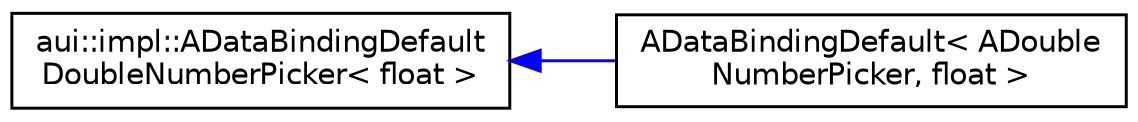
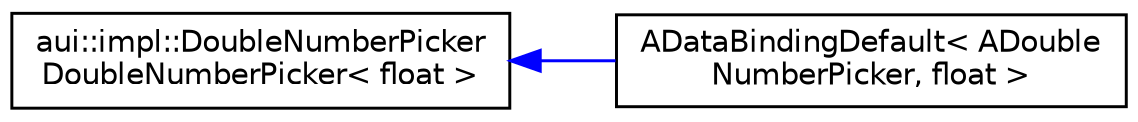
node "aui::impl::ADataBindingDefault DoubleNumberPicker< float >": label "aui::impl::ADataBindingDefault DoubleNumberPicker< float >" -> "aui::impl::DoubleNumberPicker DoubleNumberPicker< float >"
